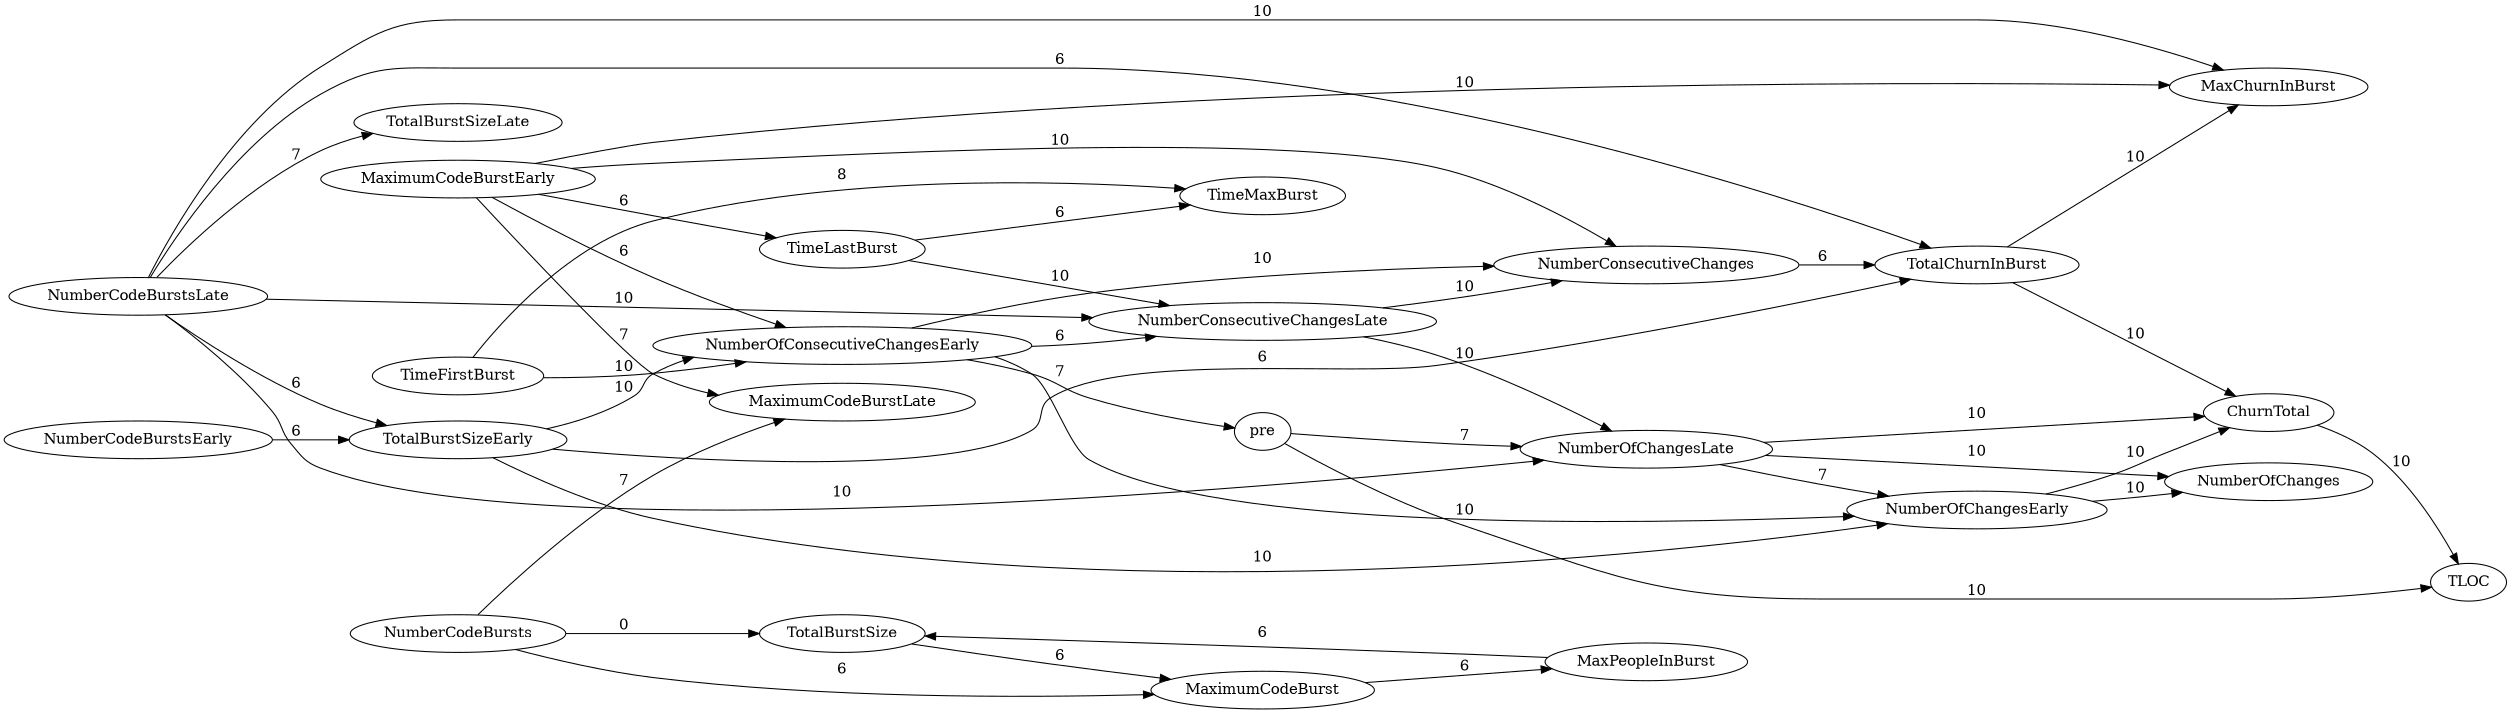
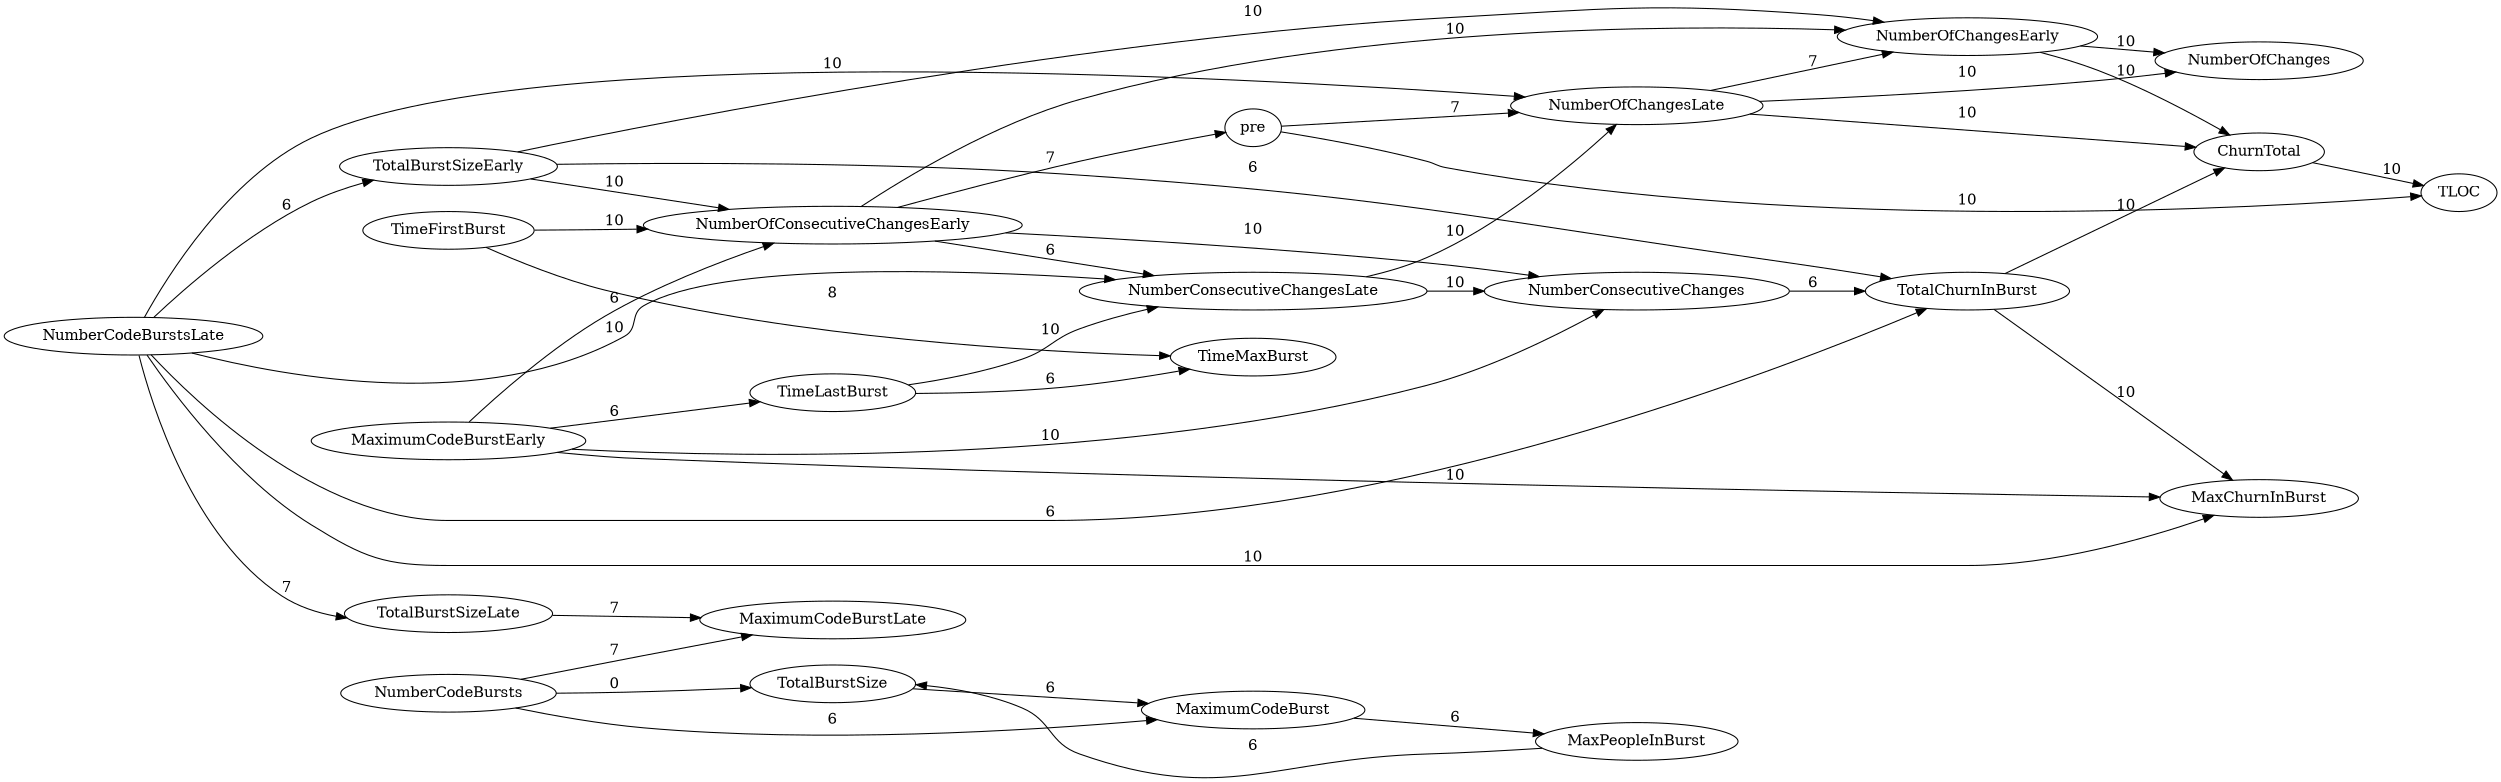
edge "MaximumCodeBurstEarly" -> "MaximumCodeBurstLate": now "TotalBurstSizeLate" -> "MaximumCodeBurstLate"
node "NumberCodeBurstsEarly": removed
